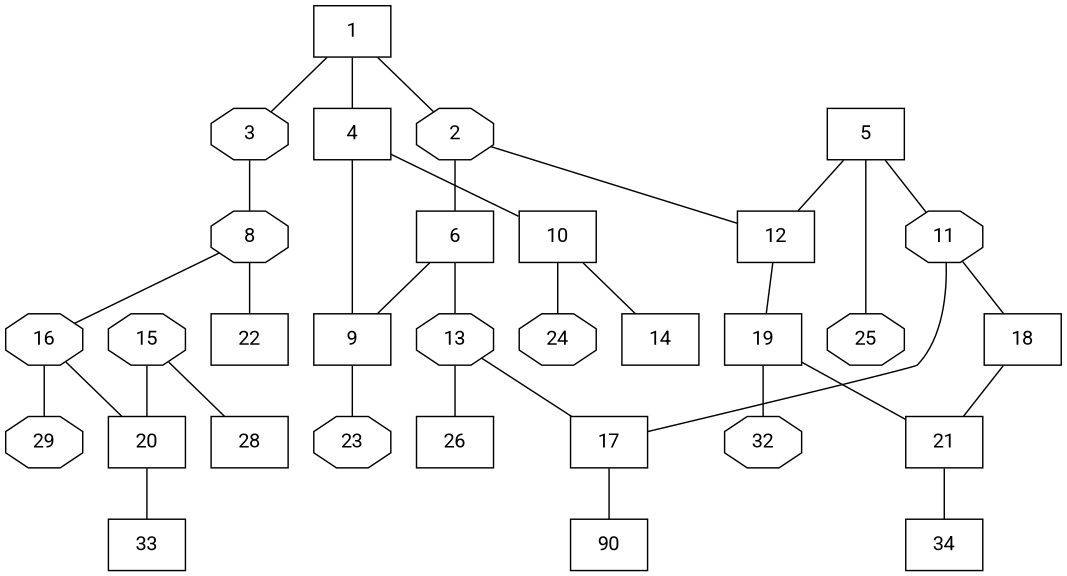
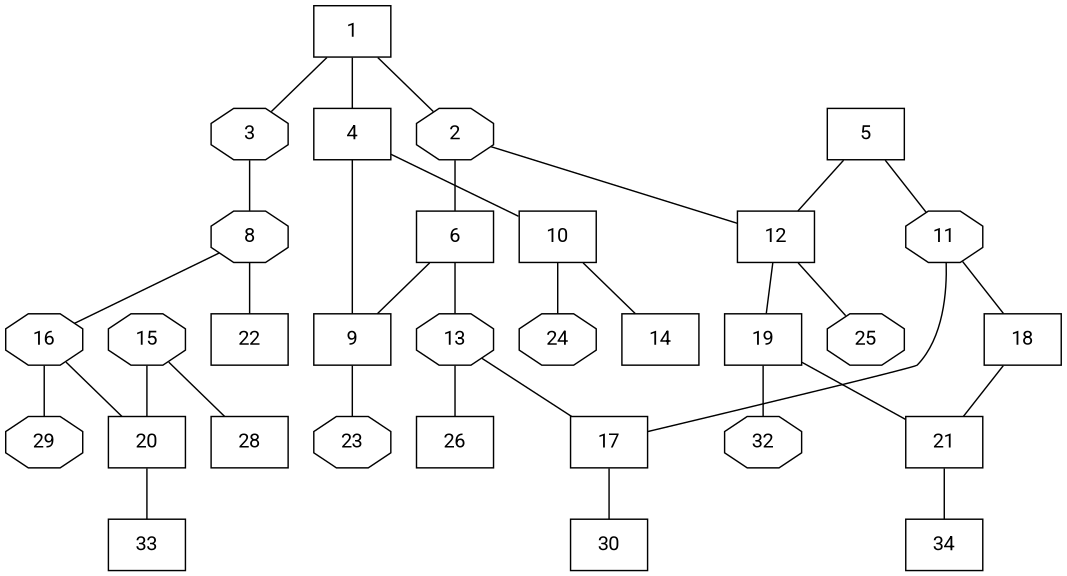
edge "5" -- "25": now "12" -- "25"
node "90": label "90" -> "30"
